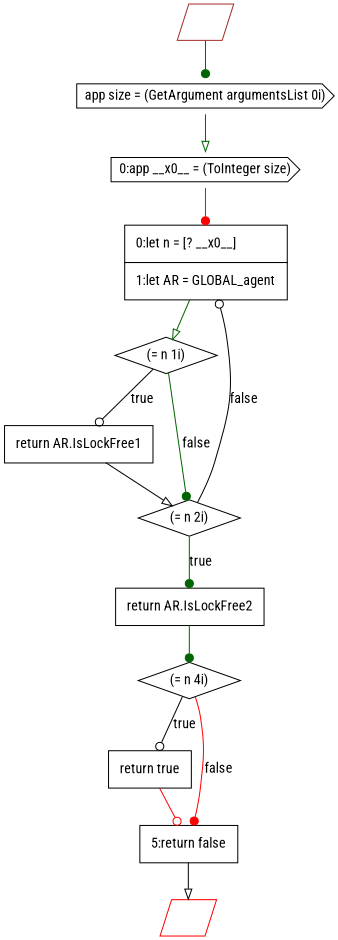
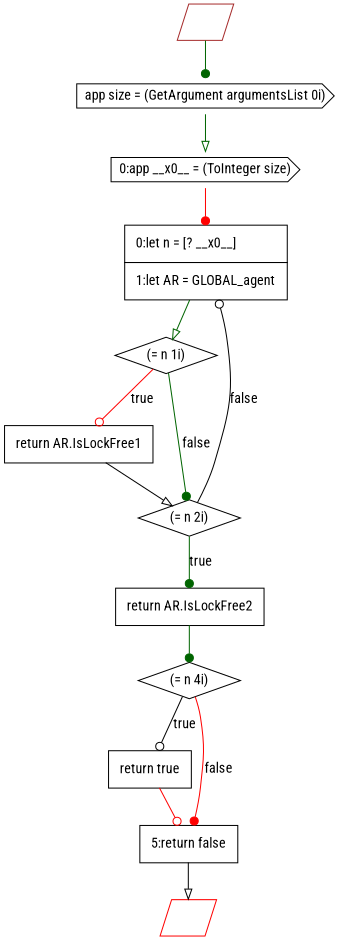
edge "(= n 1i)" -> "return AR.IsLockFree1": color black -> red
